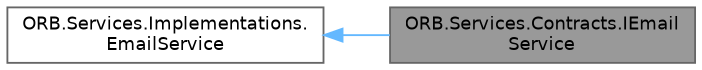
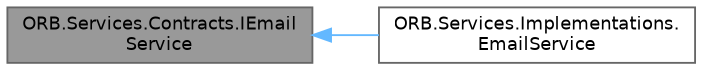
edge "ORB.Services.Contracts.IEmail Service" -> "ORB.Services.Implementations. EmailService": reversed
